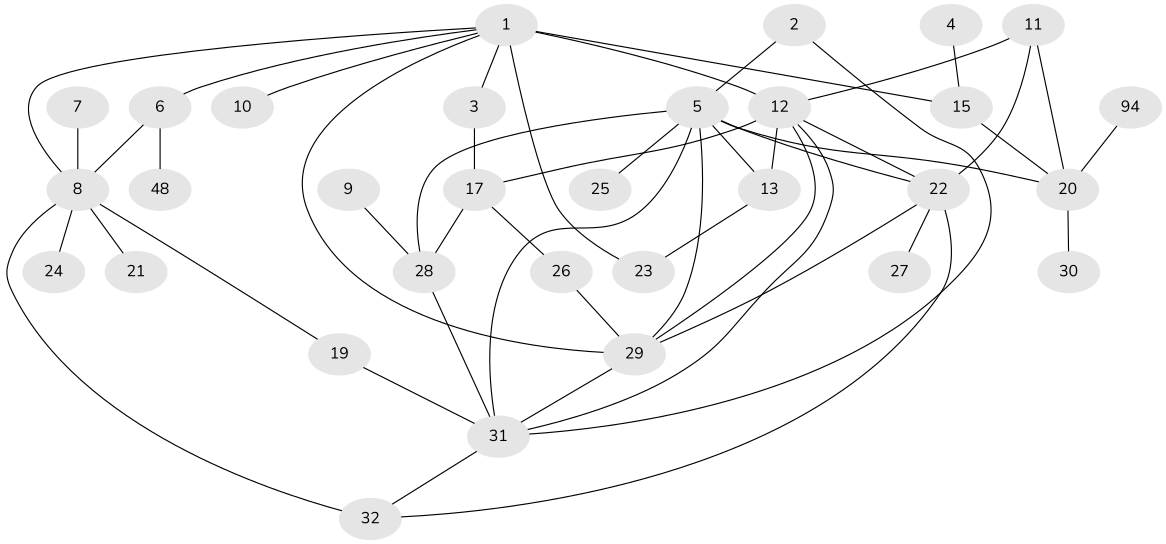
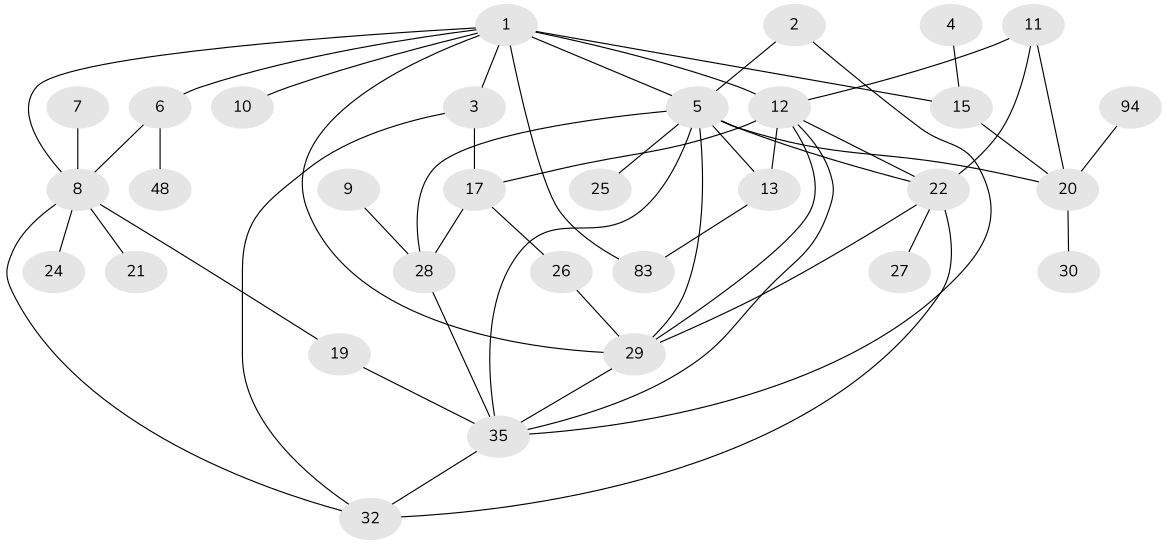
edge "1" -- "5": added
edge "3" -- "32": added
node "23": label "23" -> "83"
node "31": label "31" -> "35"
